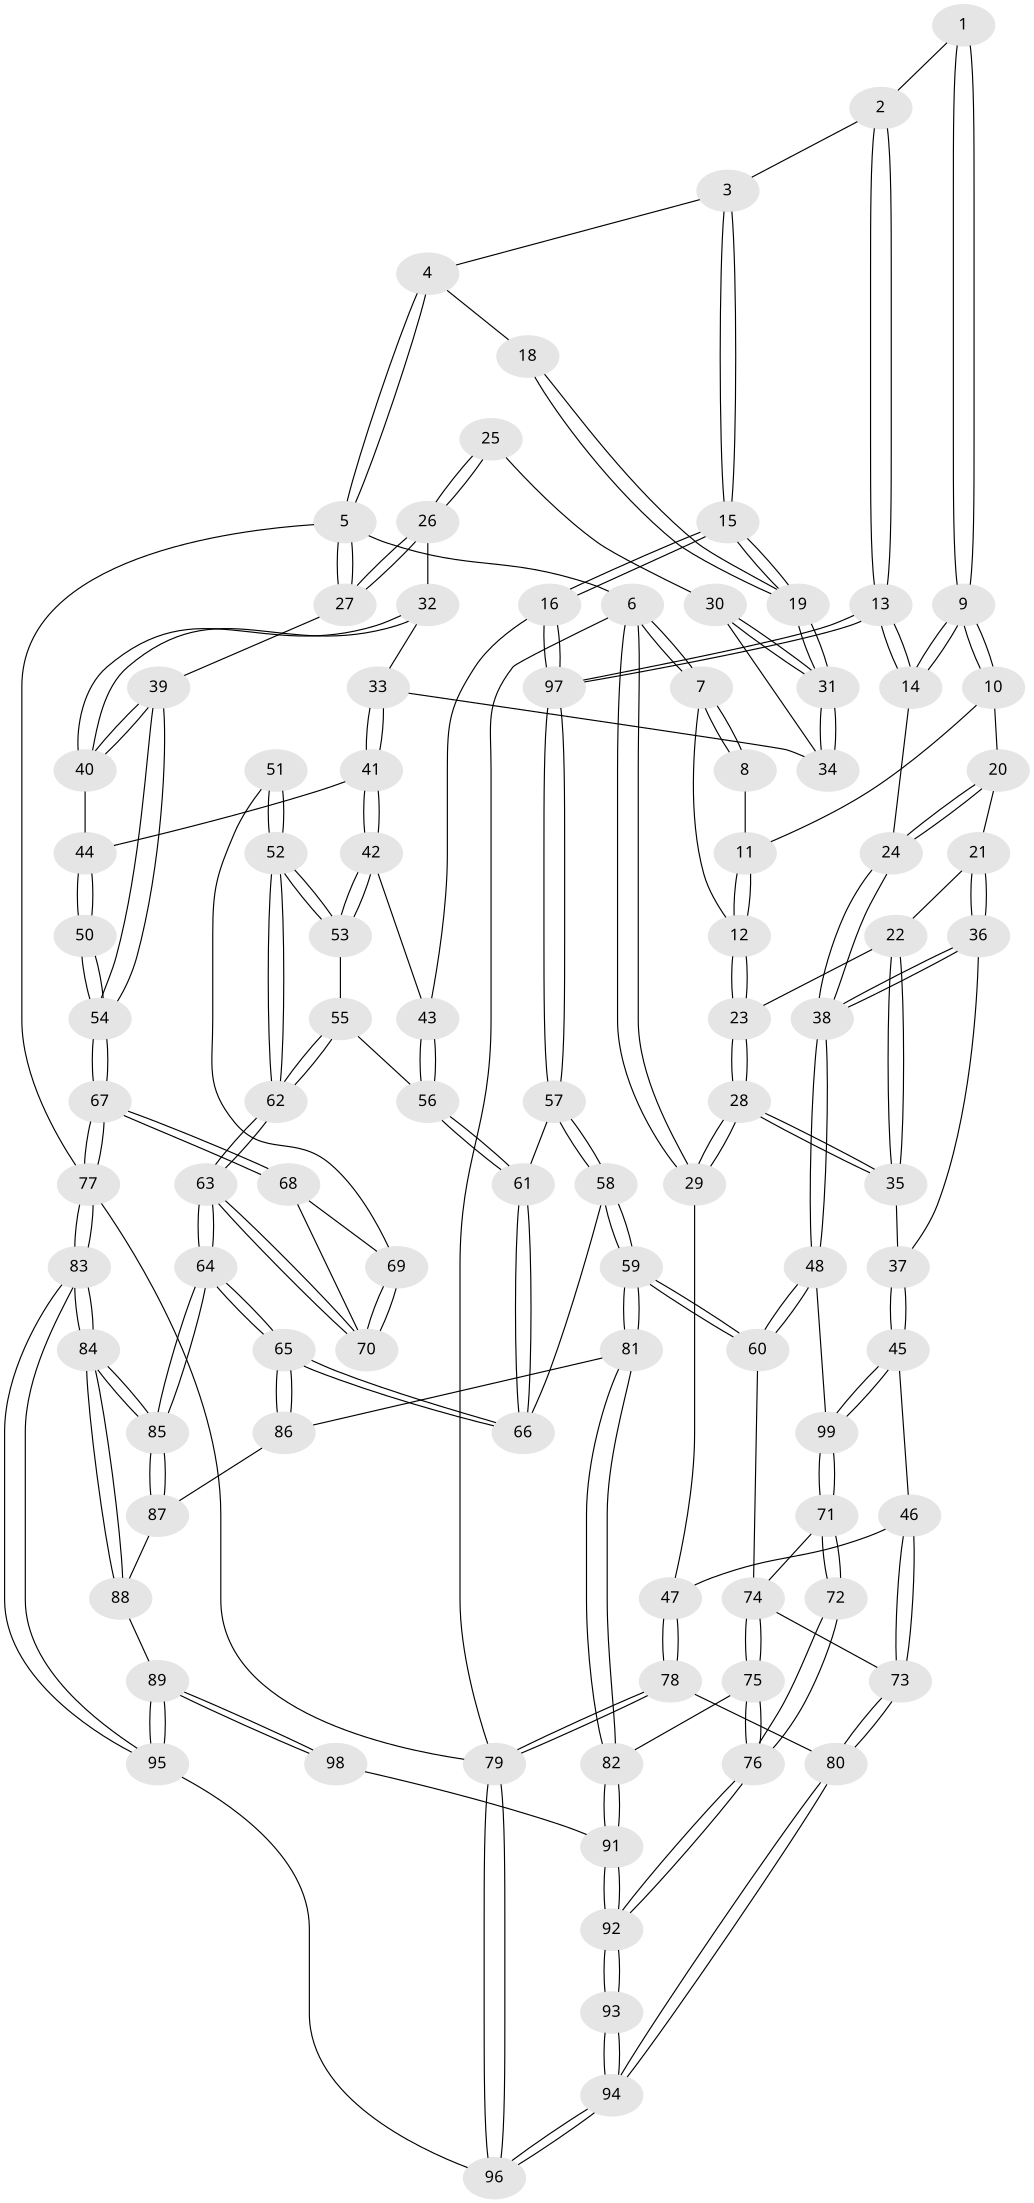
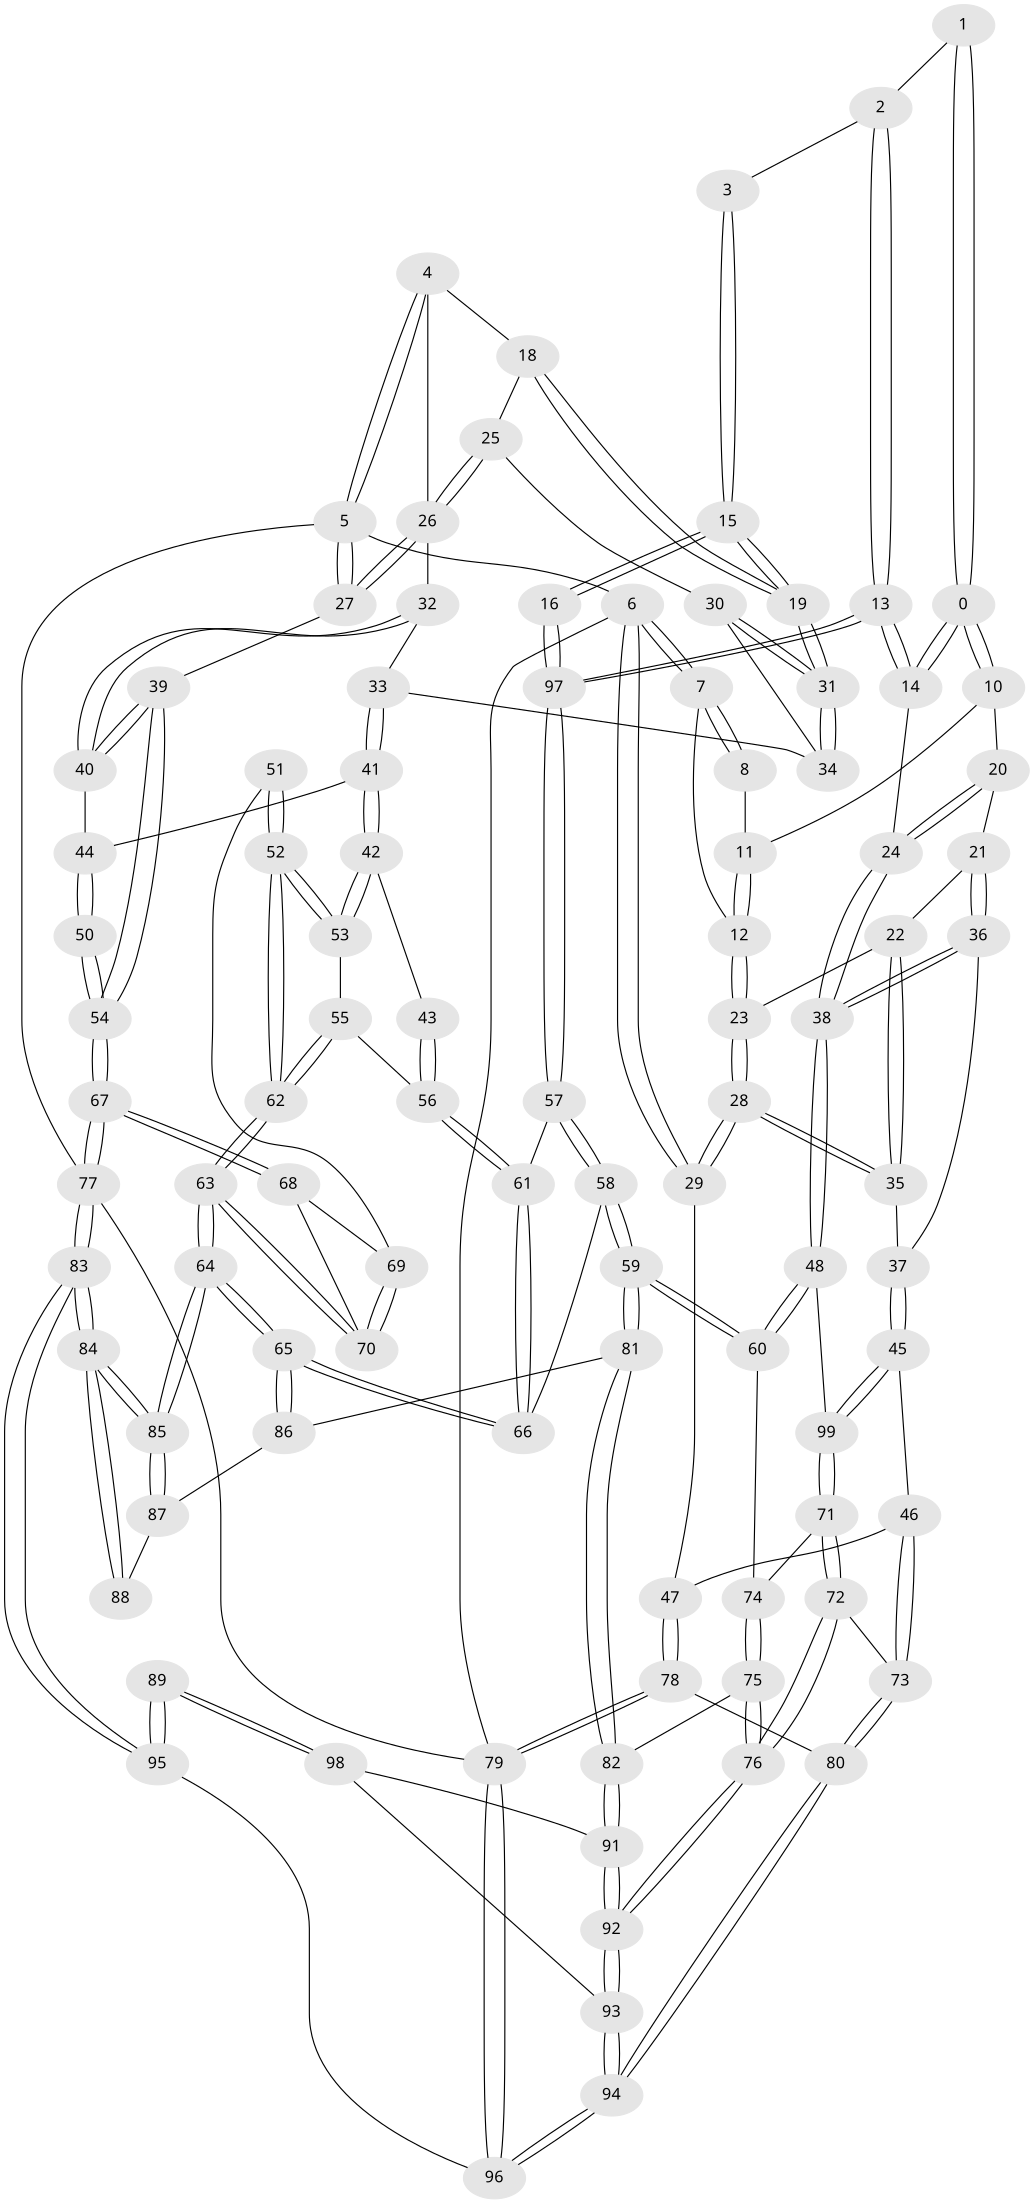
edge "3" -- "4": now "26" -- "4"
edge "18" -- "25": added
node "9": label "9" -> "0"
edge "16" -- "43": removed
edge "74" -- "73": now "72" -- "73"
edge "88" -- "89": removed
edge "98" -- "93": added
